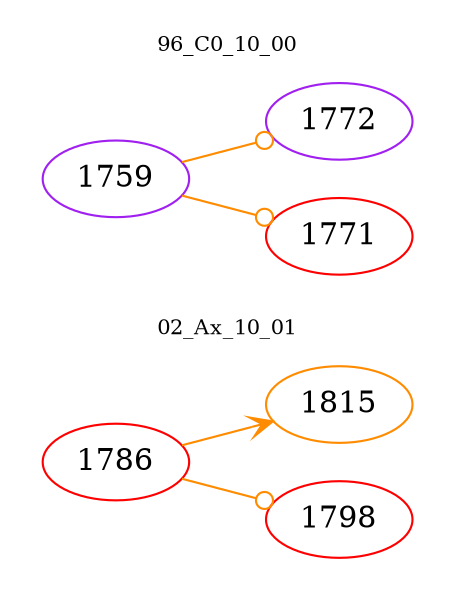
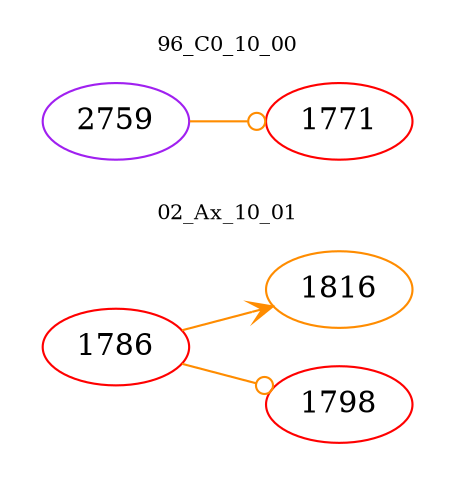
node "1772": removed
node "1759": label "1759" -> "2759"
node "1815": label "1815" -> "1816"
